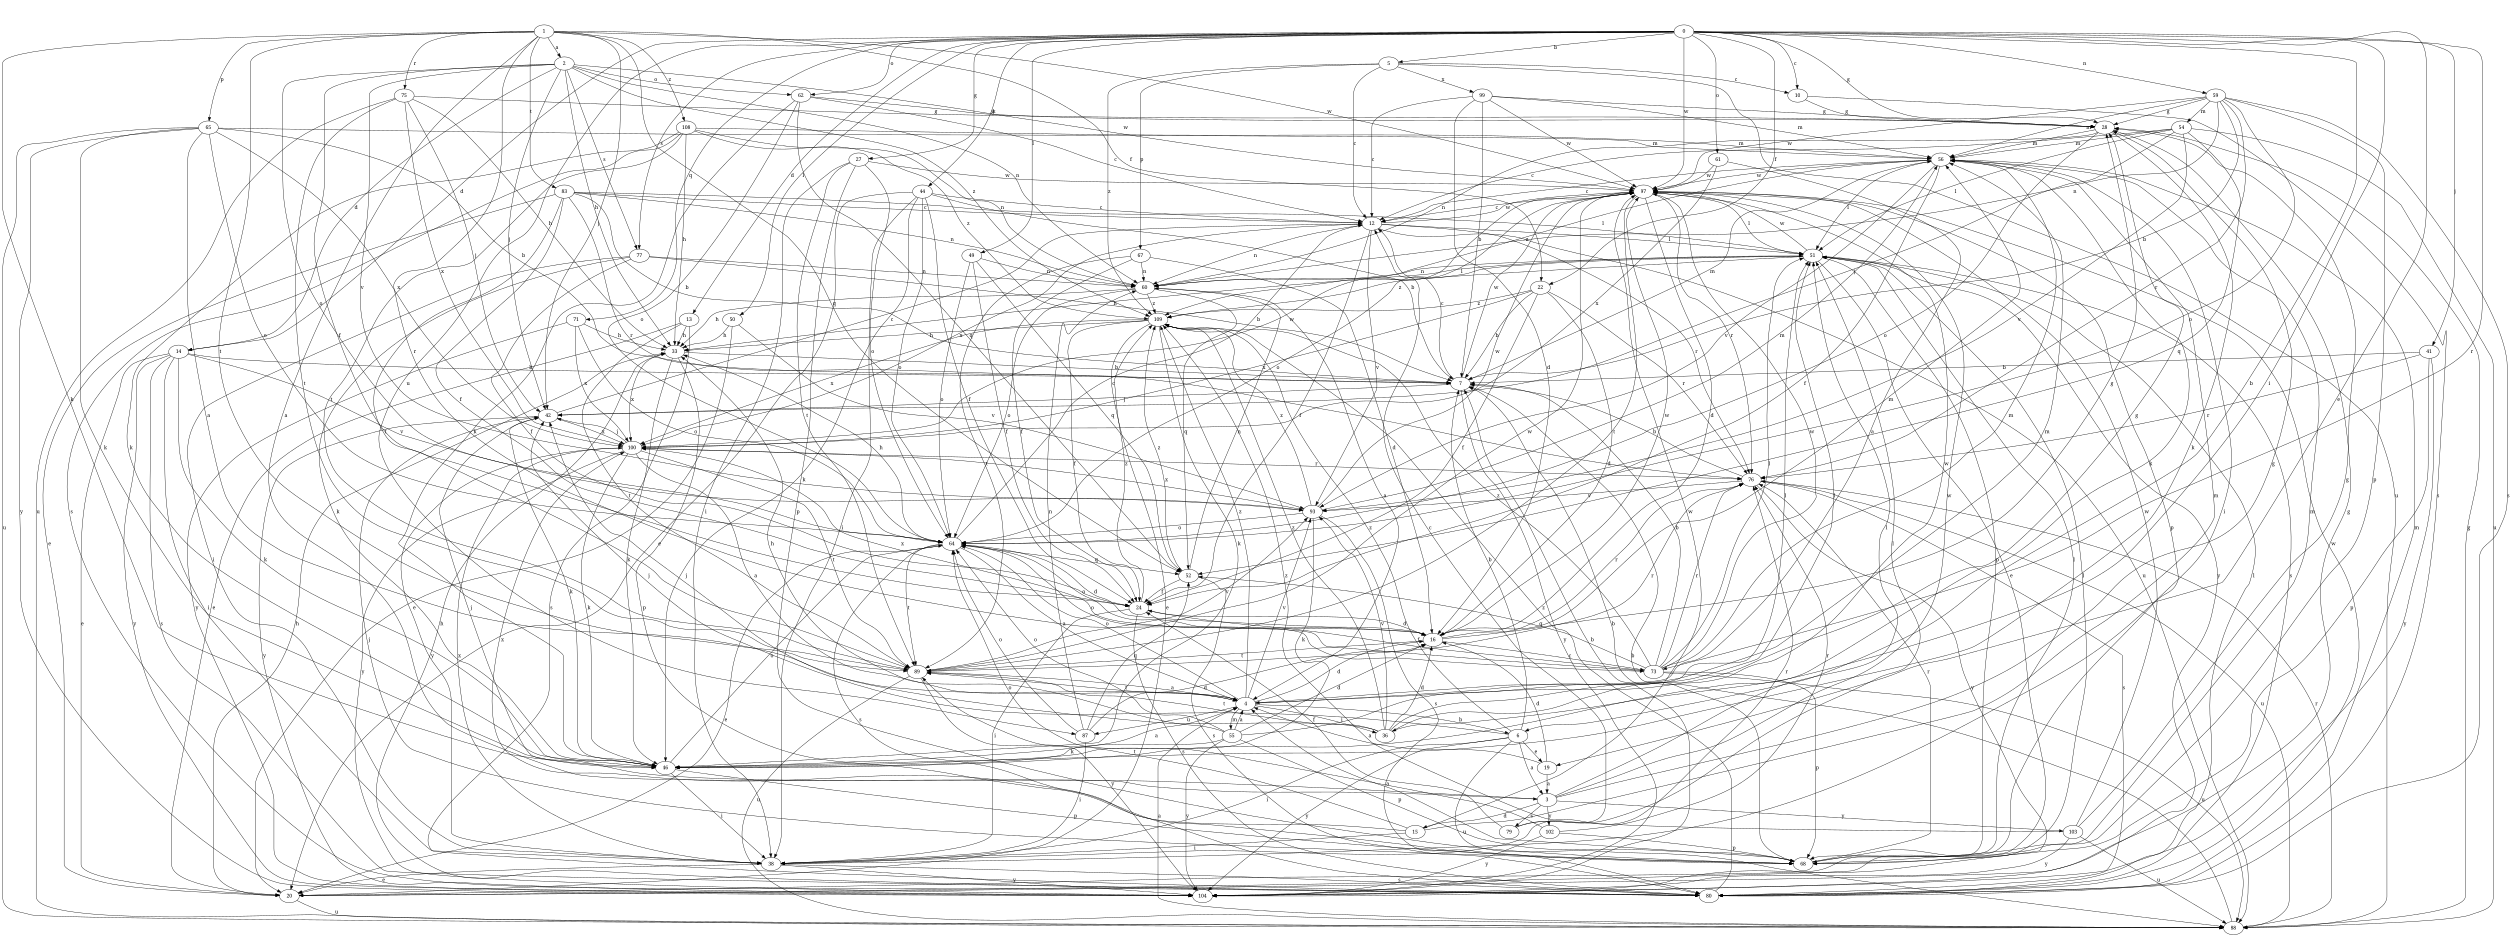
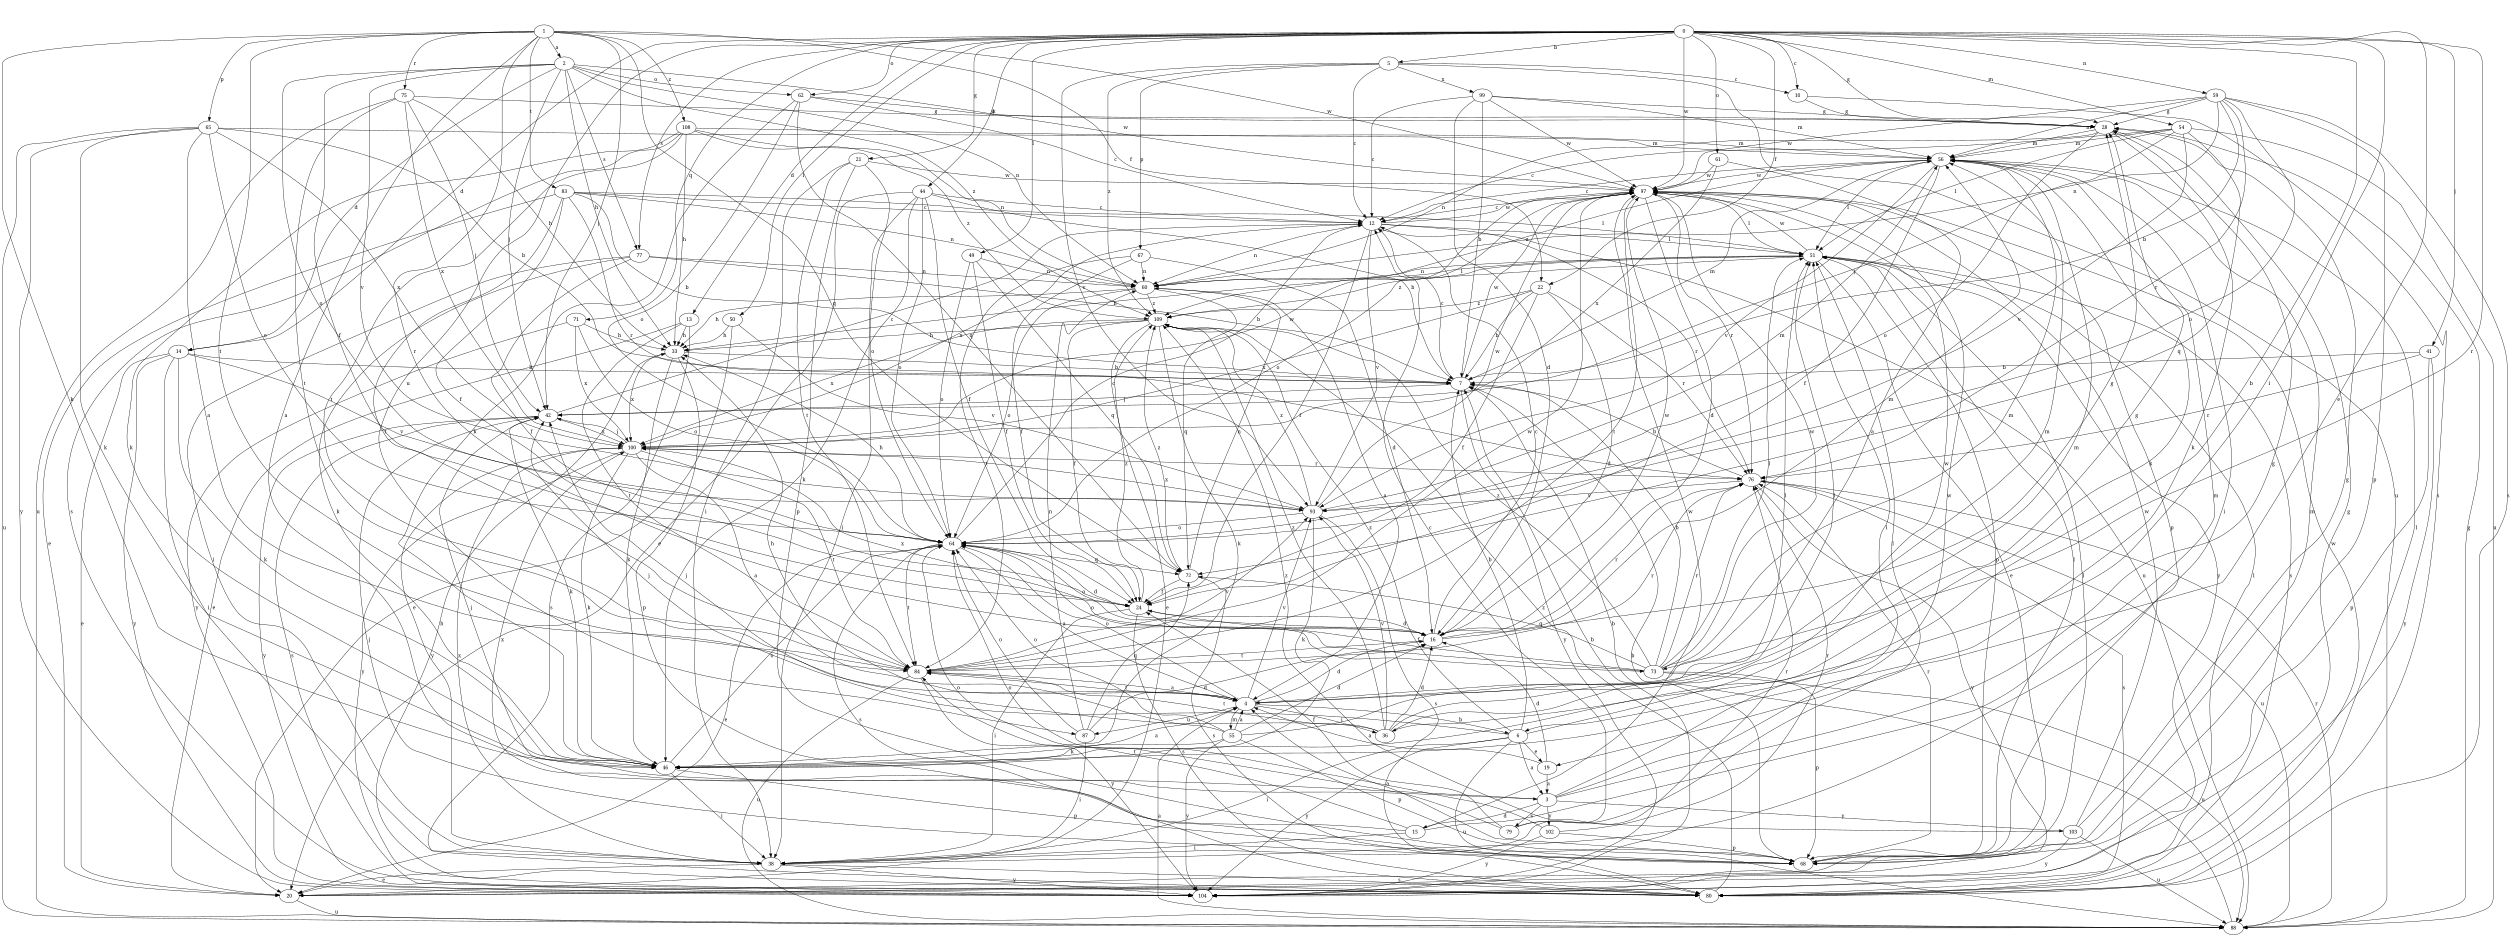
edge "59" -> "54": now "0" -> "54"
node "27": label "27" -> "21"
edge "5" -> "93": added, label "v"
edge "4" -> "109": removed, label "z"
edge "80" -> "56": label "m" -> "l"
edge "20" -> "33": removed, label "h"
edge "6" -> "56": added, label "m"
node "52": label "52" -> "72"
edge "16" -> "73": now "16" -> "12"
node "89": label "89" -> "84"
edge "79" -> "64": added, label "o"
edge "14" -> "80": now "42" -> "80"
